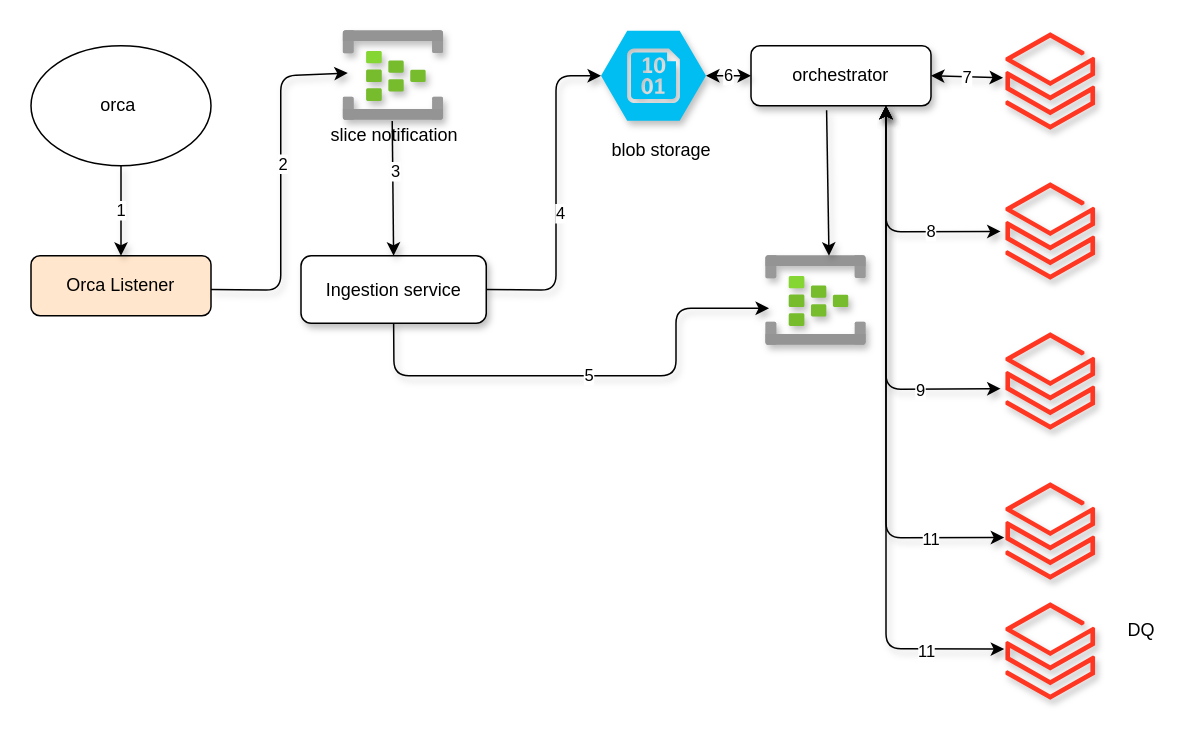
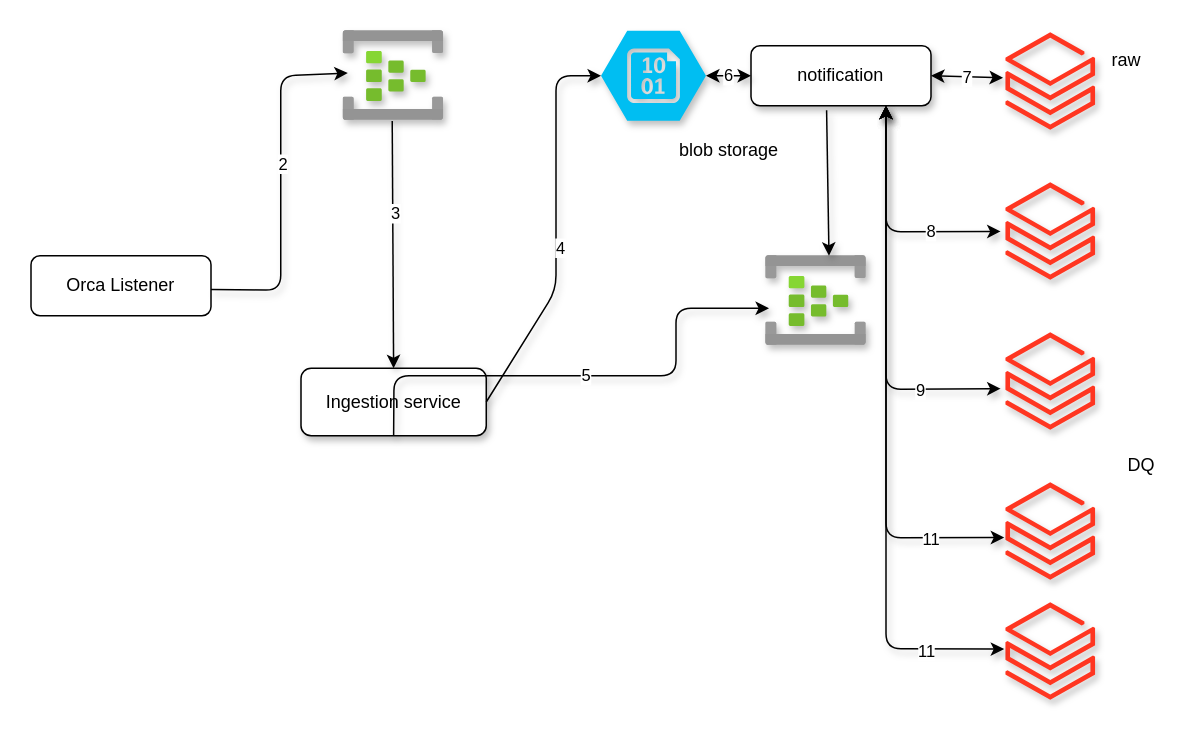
node "raw": added
node "orchestrator": label "orchestrator" -> "notification"
node "orca": removed
node "slice notification": removed
node "blob storage": moved (661, 151) -> (728, 151)
edge "orca" -> "Orca Listener": removed, label "1"
node "Orca Listener": fillcolor #ffe6cc -> #ffffff
node "Ingestion service": moved (393, 290) -> (393, 402)
node "DQ": moved (1141, 631) -> (1141, 466)
